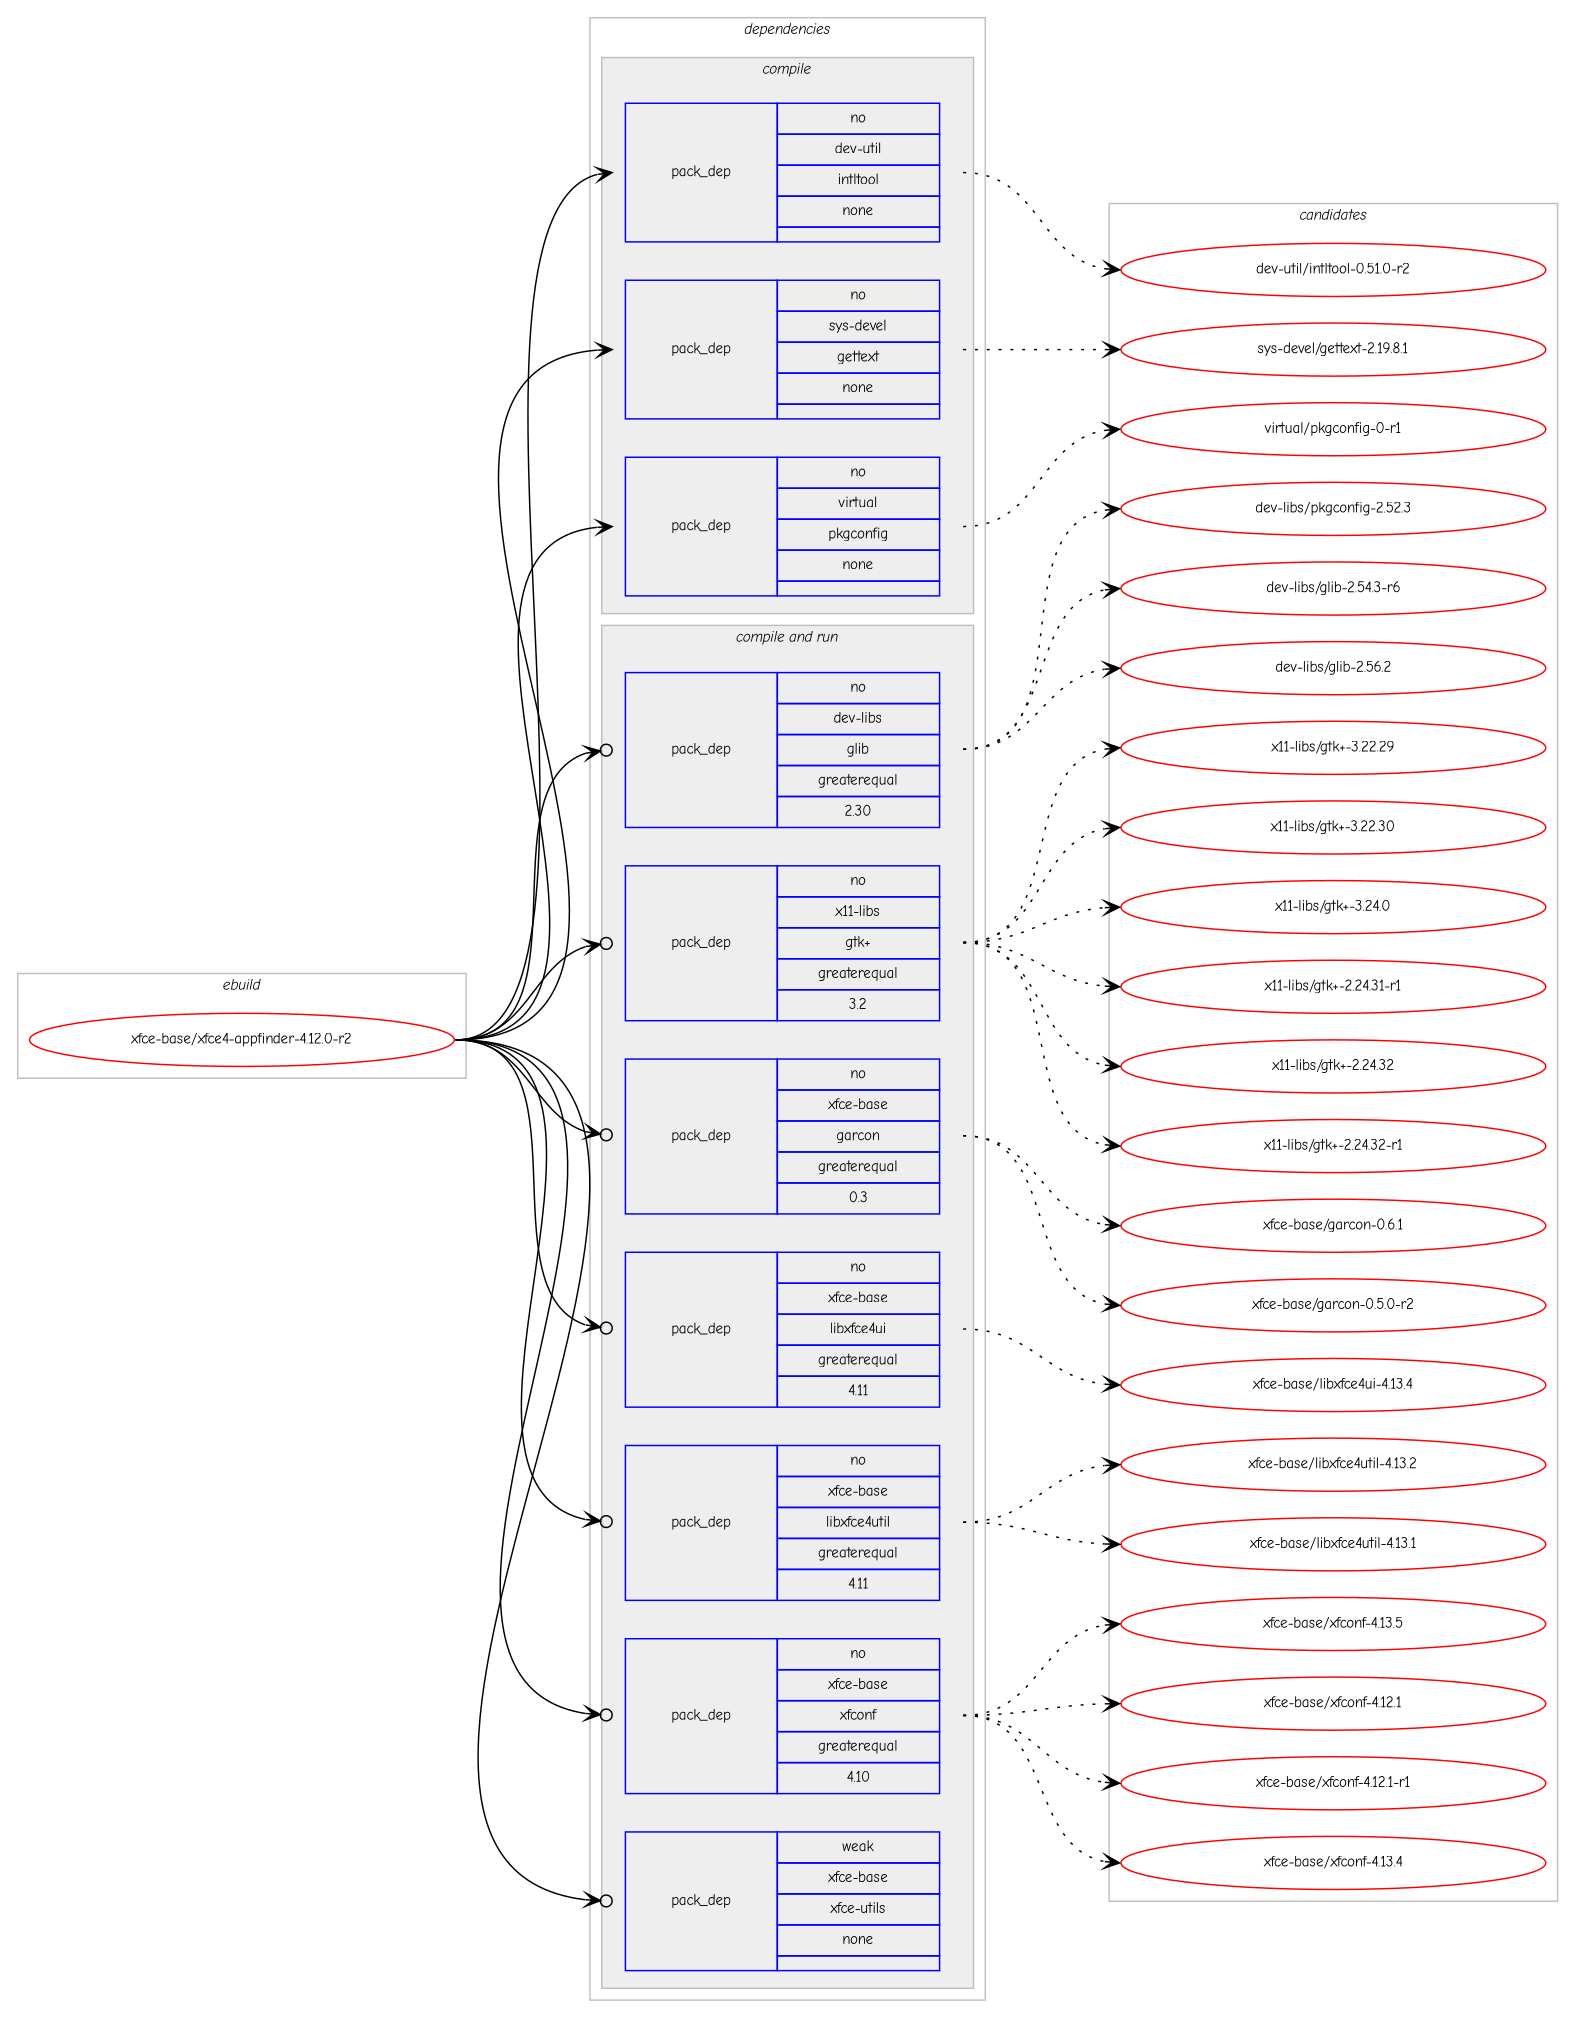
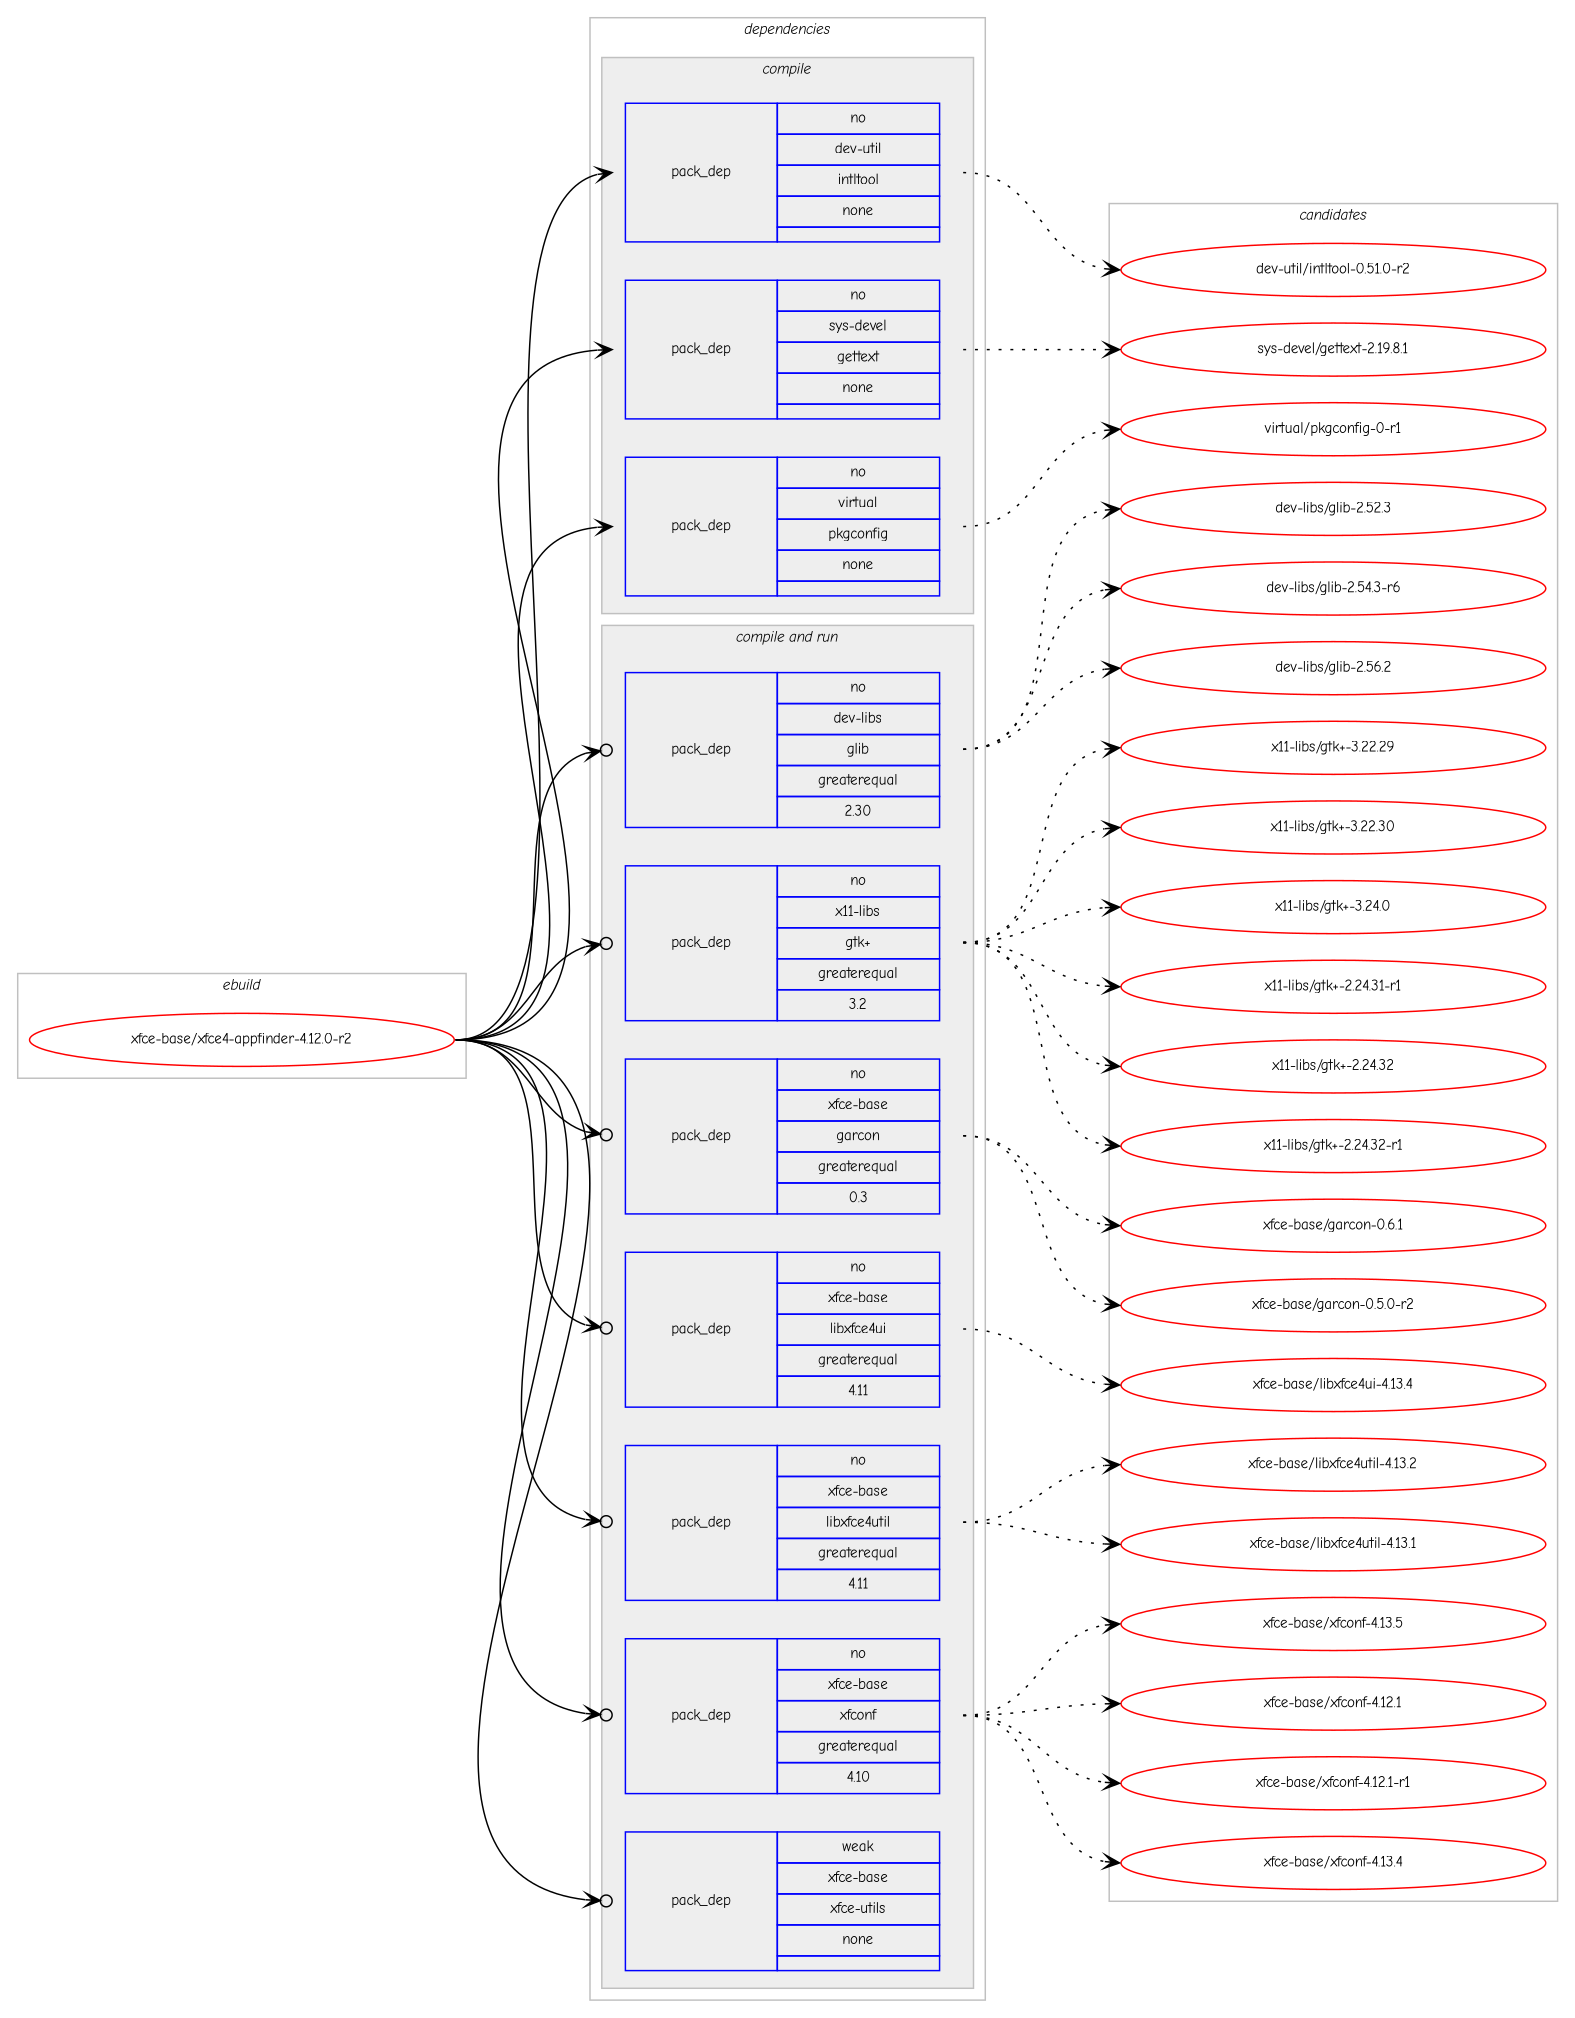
node "dev-libs/pkgconfig-2.52.3": label "dev-libs/pkgconfig-2.52.3" -> "dev-libs/glib-2.52.3"
